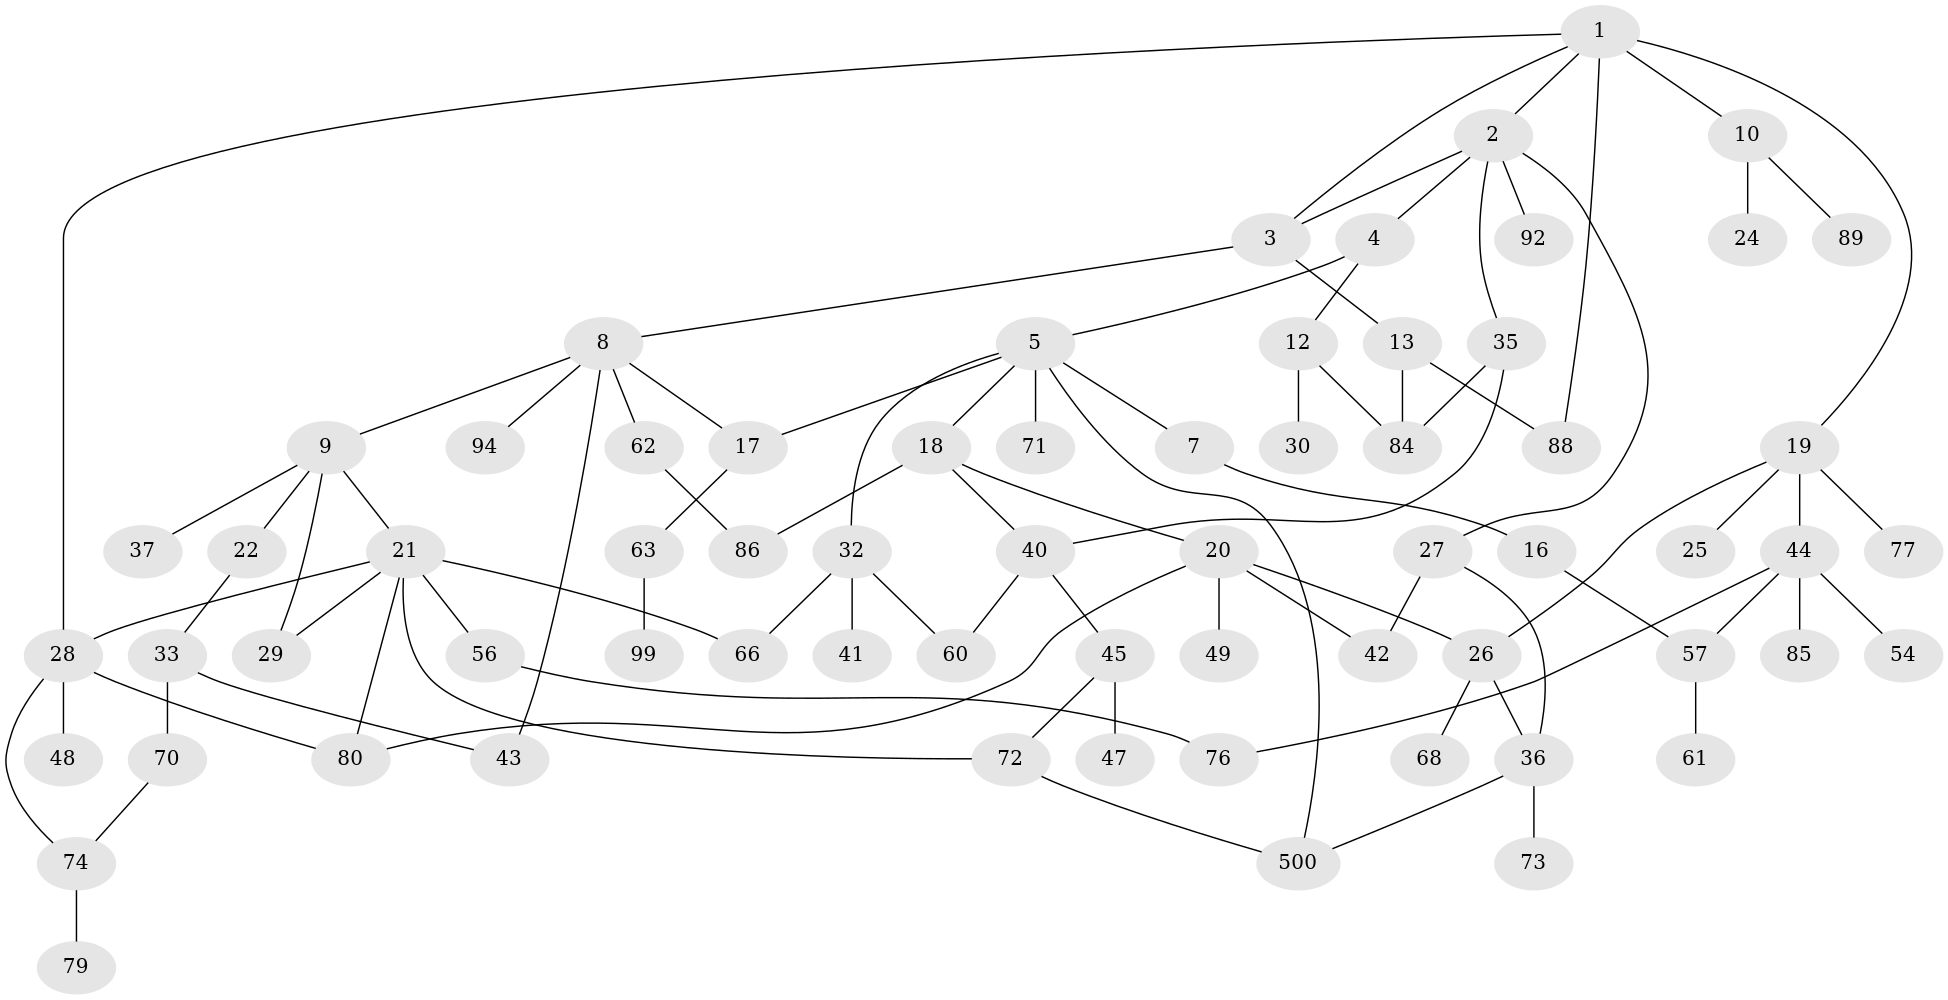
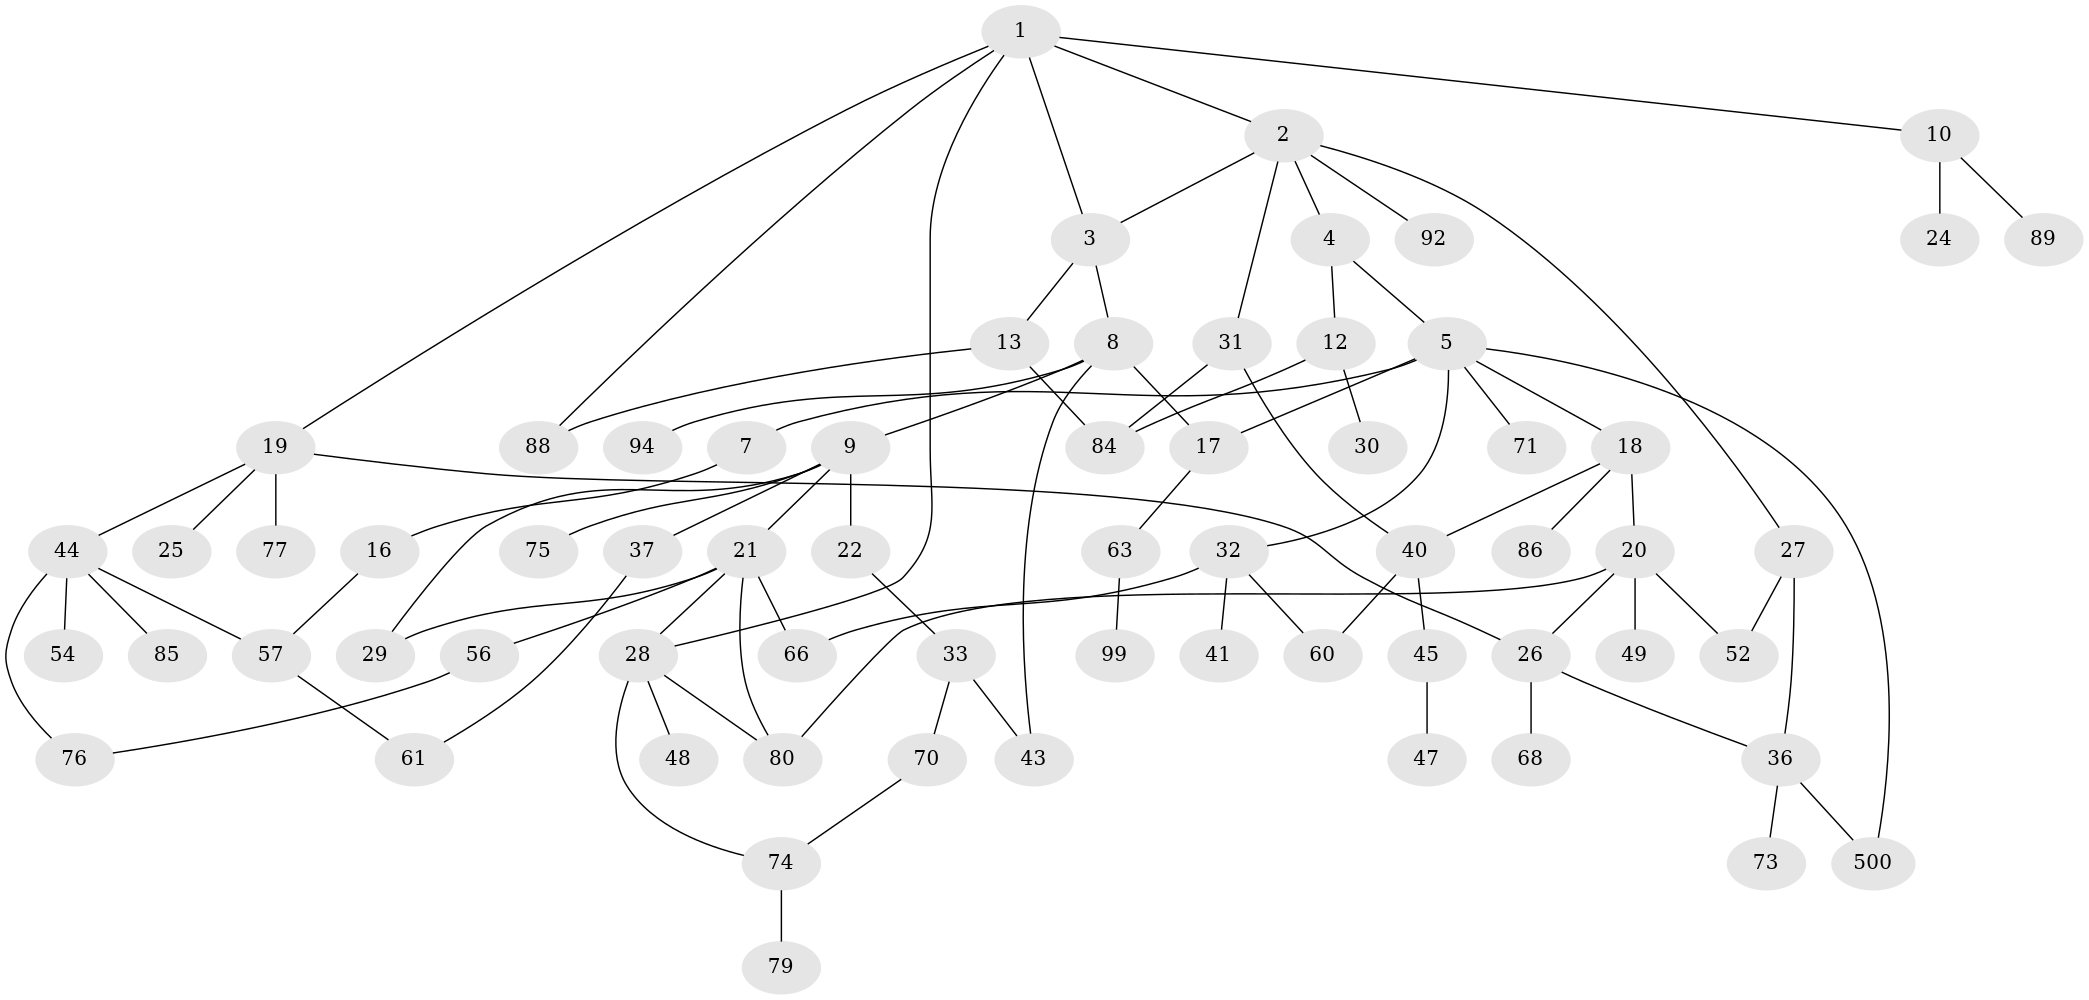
node "35": label "35" -> "31"
node "62": removed
node "75": added
node "42": label "42" -> "52"
edge "37" -- "61": added
node "72": removed
